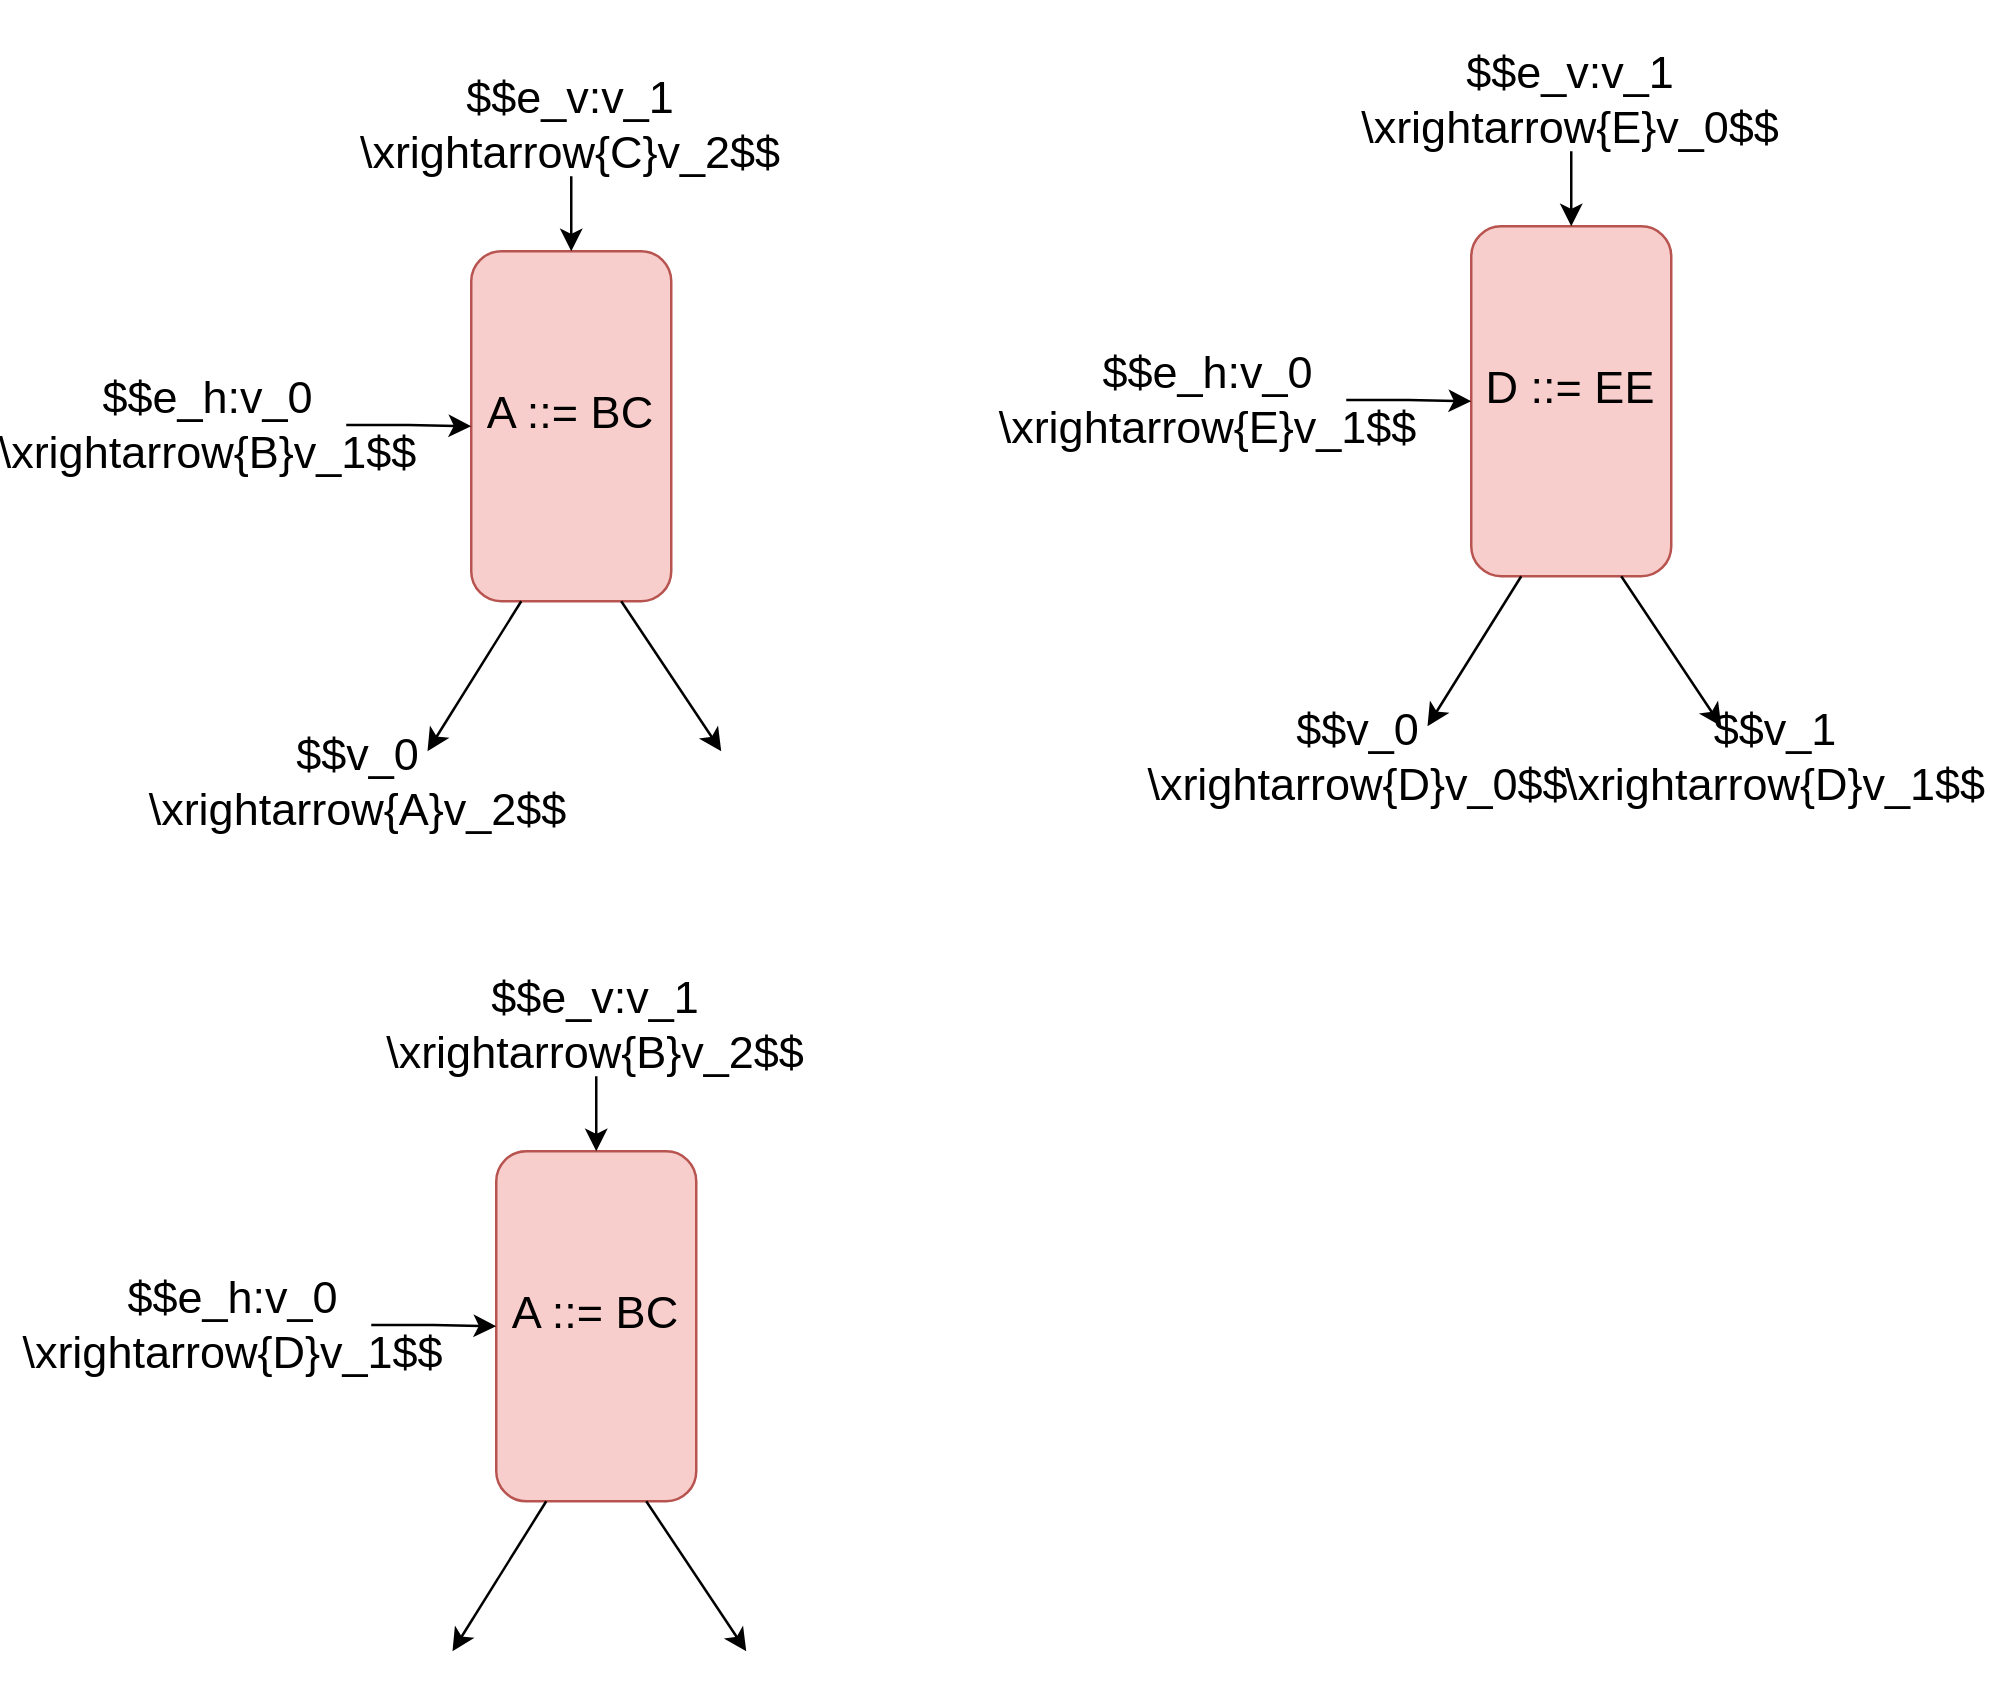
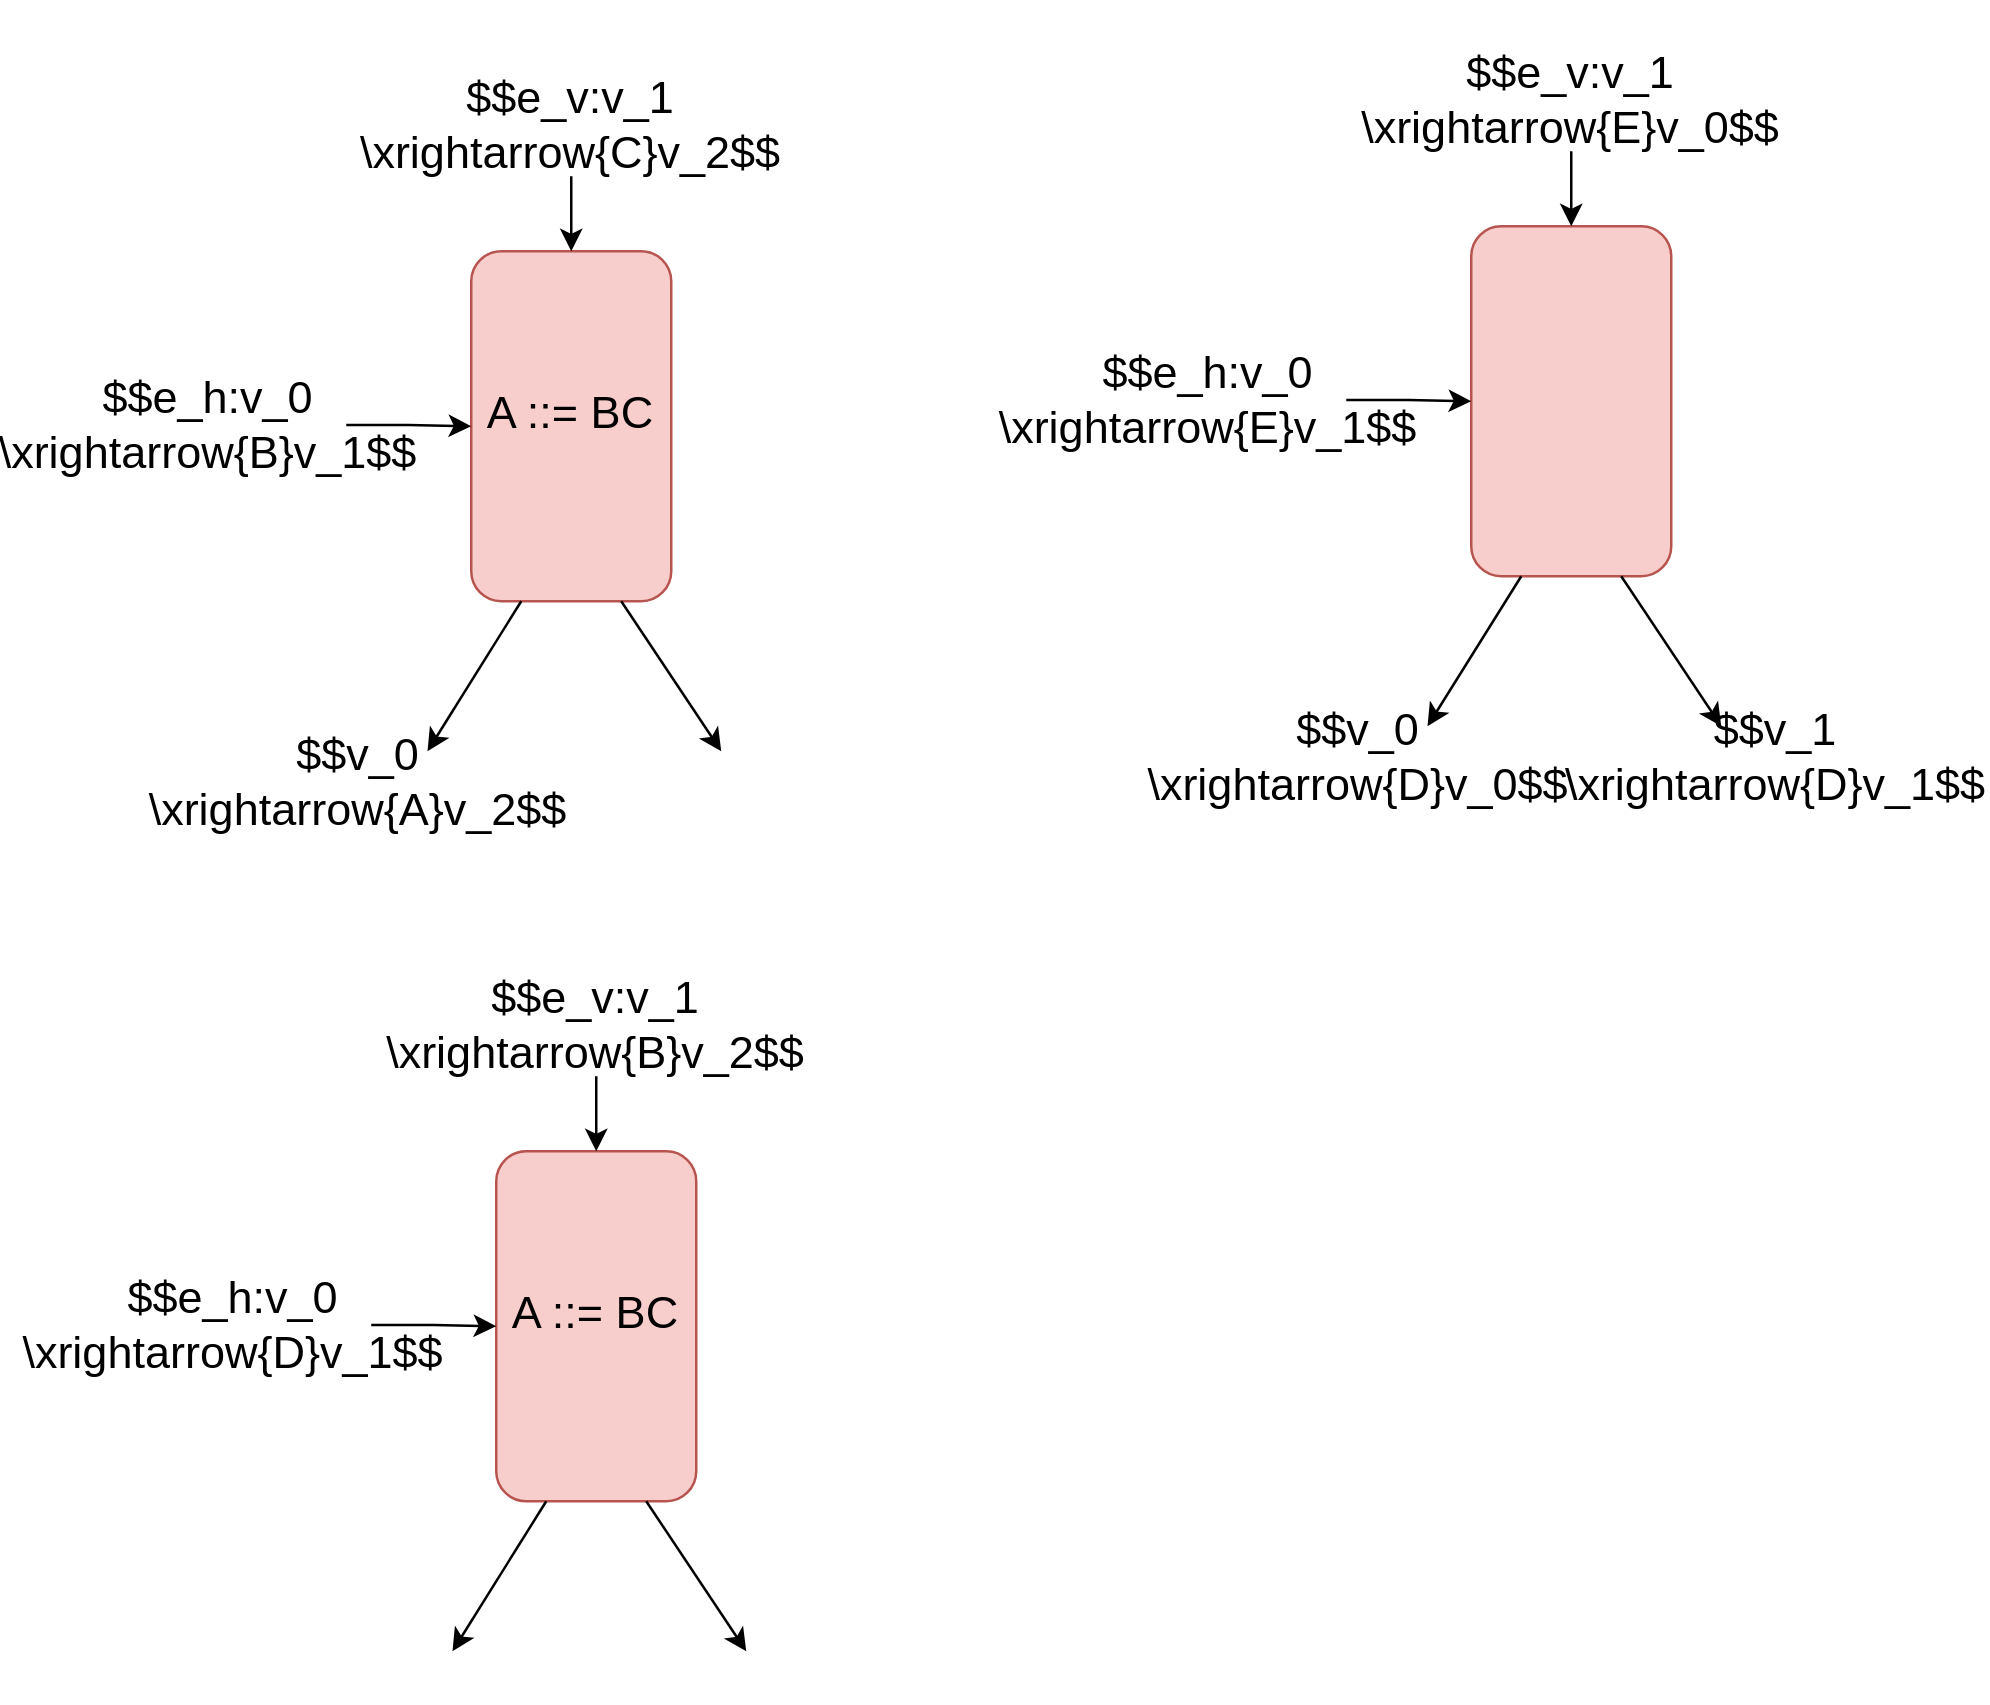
node "D ::= EE": removed
